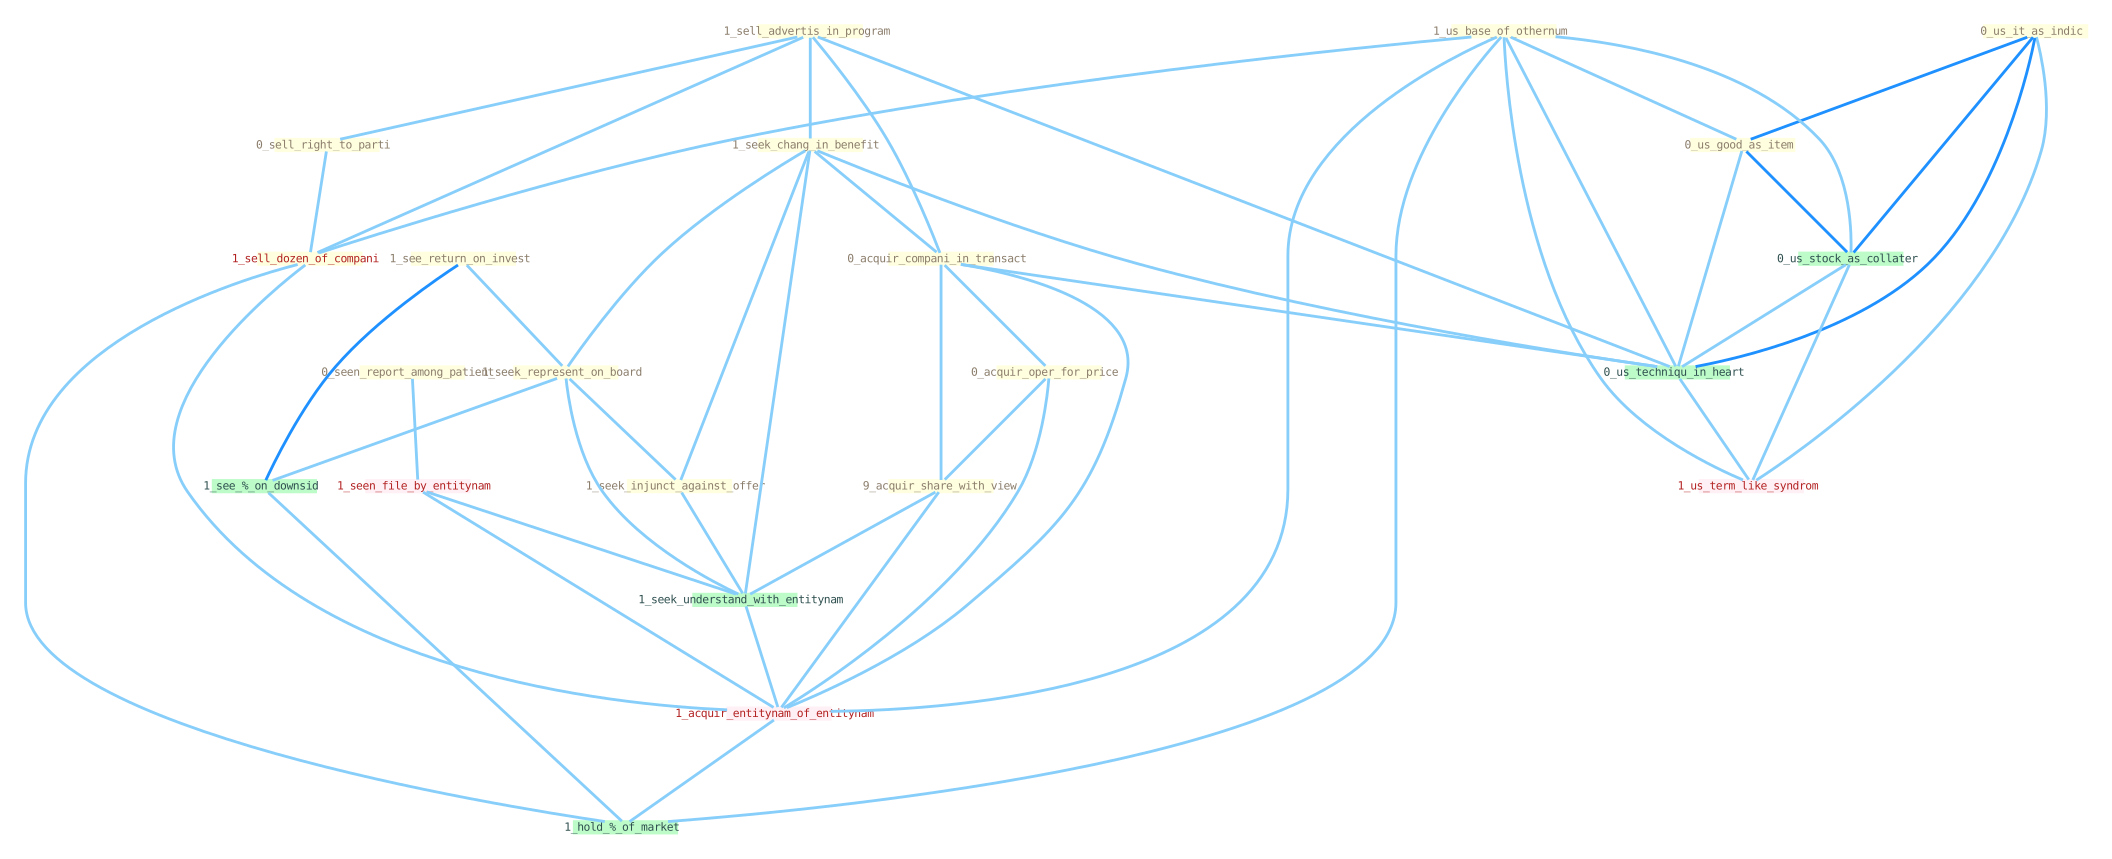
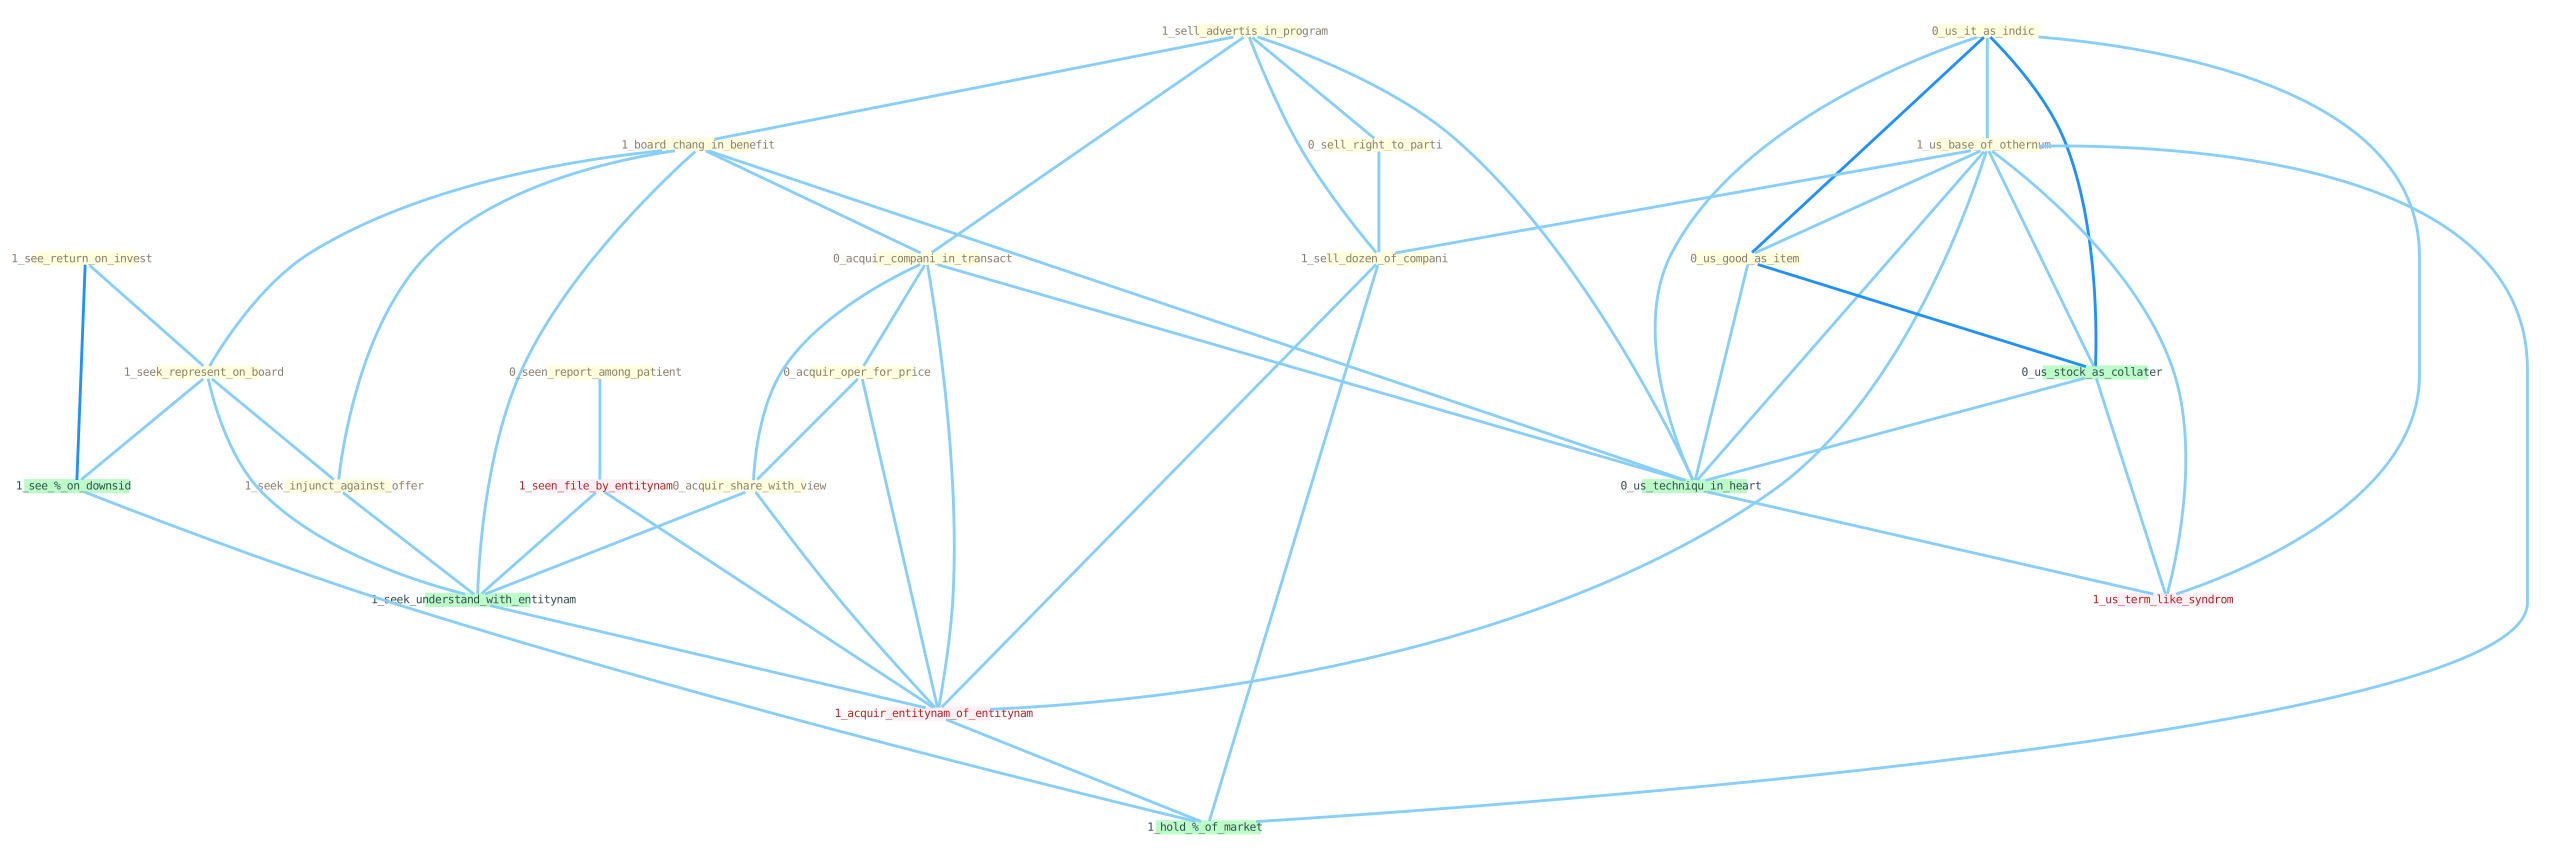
edge "0_us_it_as_indic" -- "1_us_base_of_othernum": added
node "1_seek_chang_in_benefit": label "1_seek_chang_in_benefit" -> "1_board_chang_in_benefit"
node "1_sell_dozen_of_compani": fontcolor #b22222 -> #8b7d6b
edge "0_us_it_as_indic" -- "0_us_techniqu_in_heart": color #1e90ff -> #87cefa
node "9_acquir_share_with_view": label "9_acquir_share_with_view" -> "0_acquir_share_with_view"
